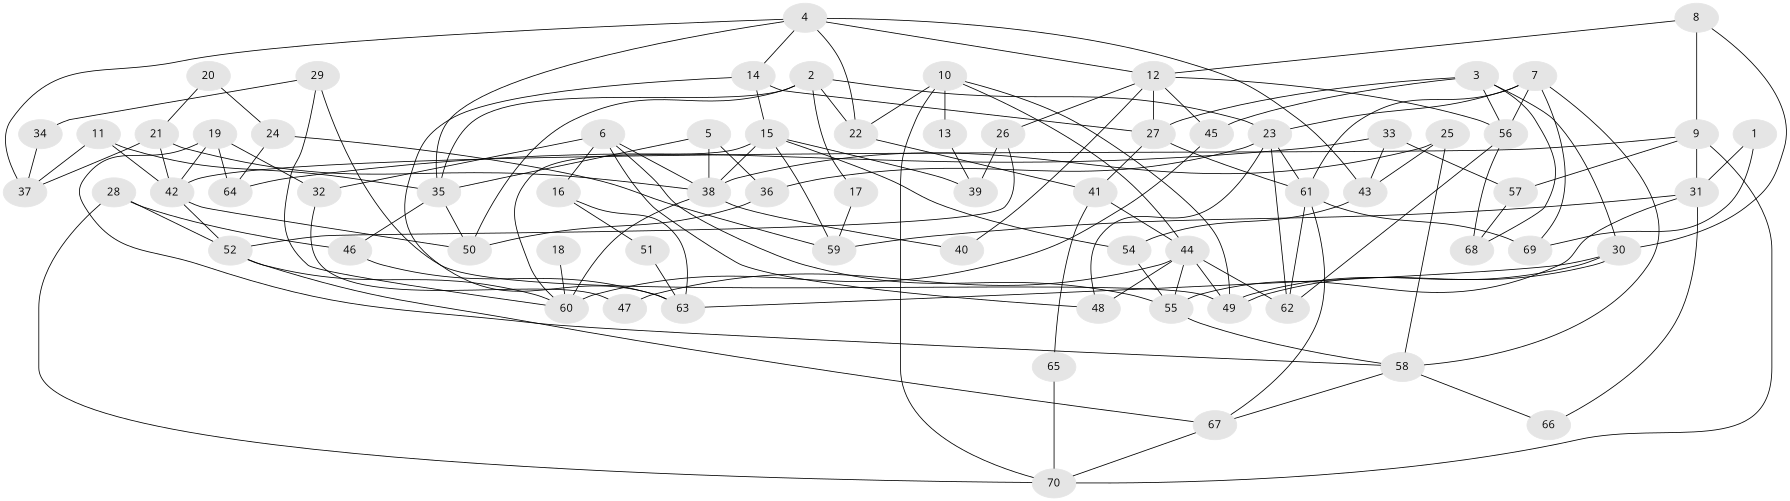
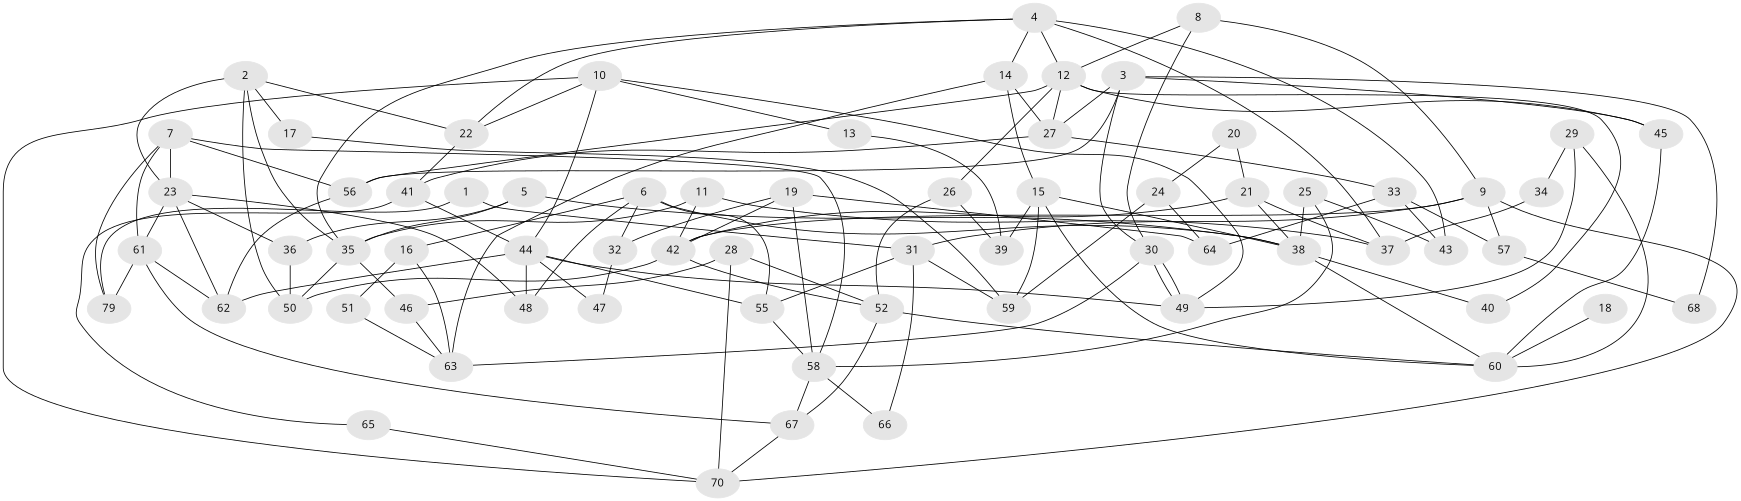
edge "27" -- "61": now "27" -- "33"
edge "56" -- "68": removed
node "54": removed
node "69": label "69" -> "79"
